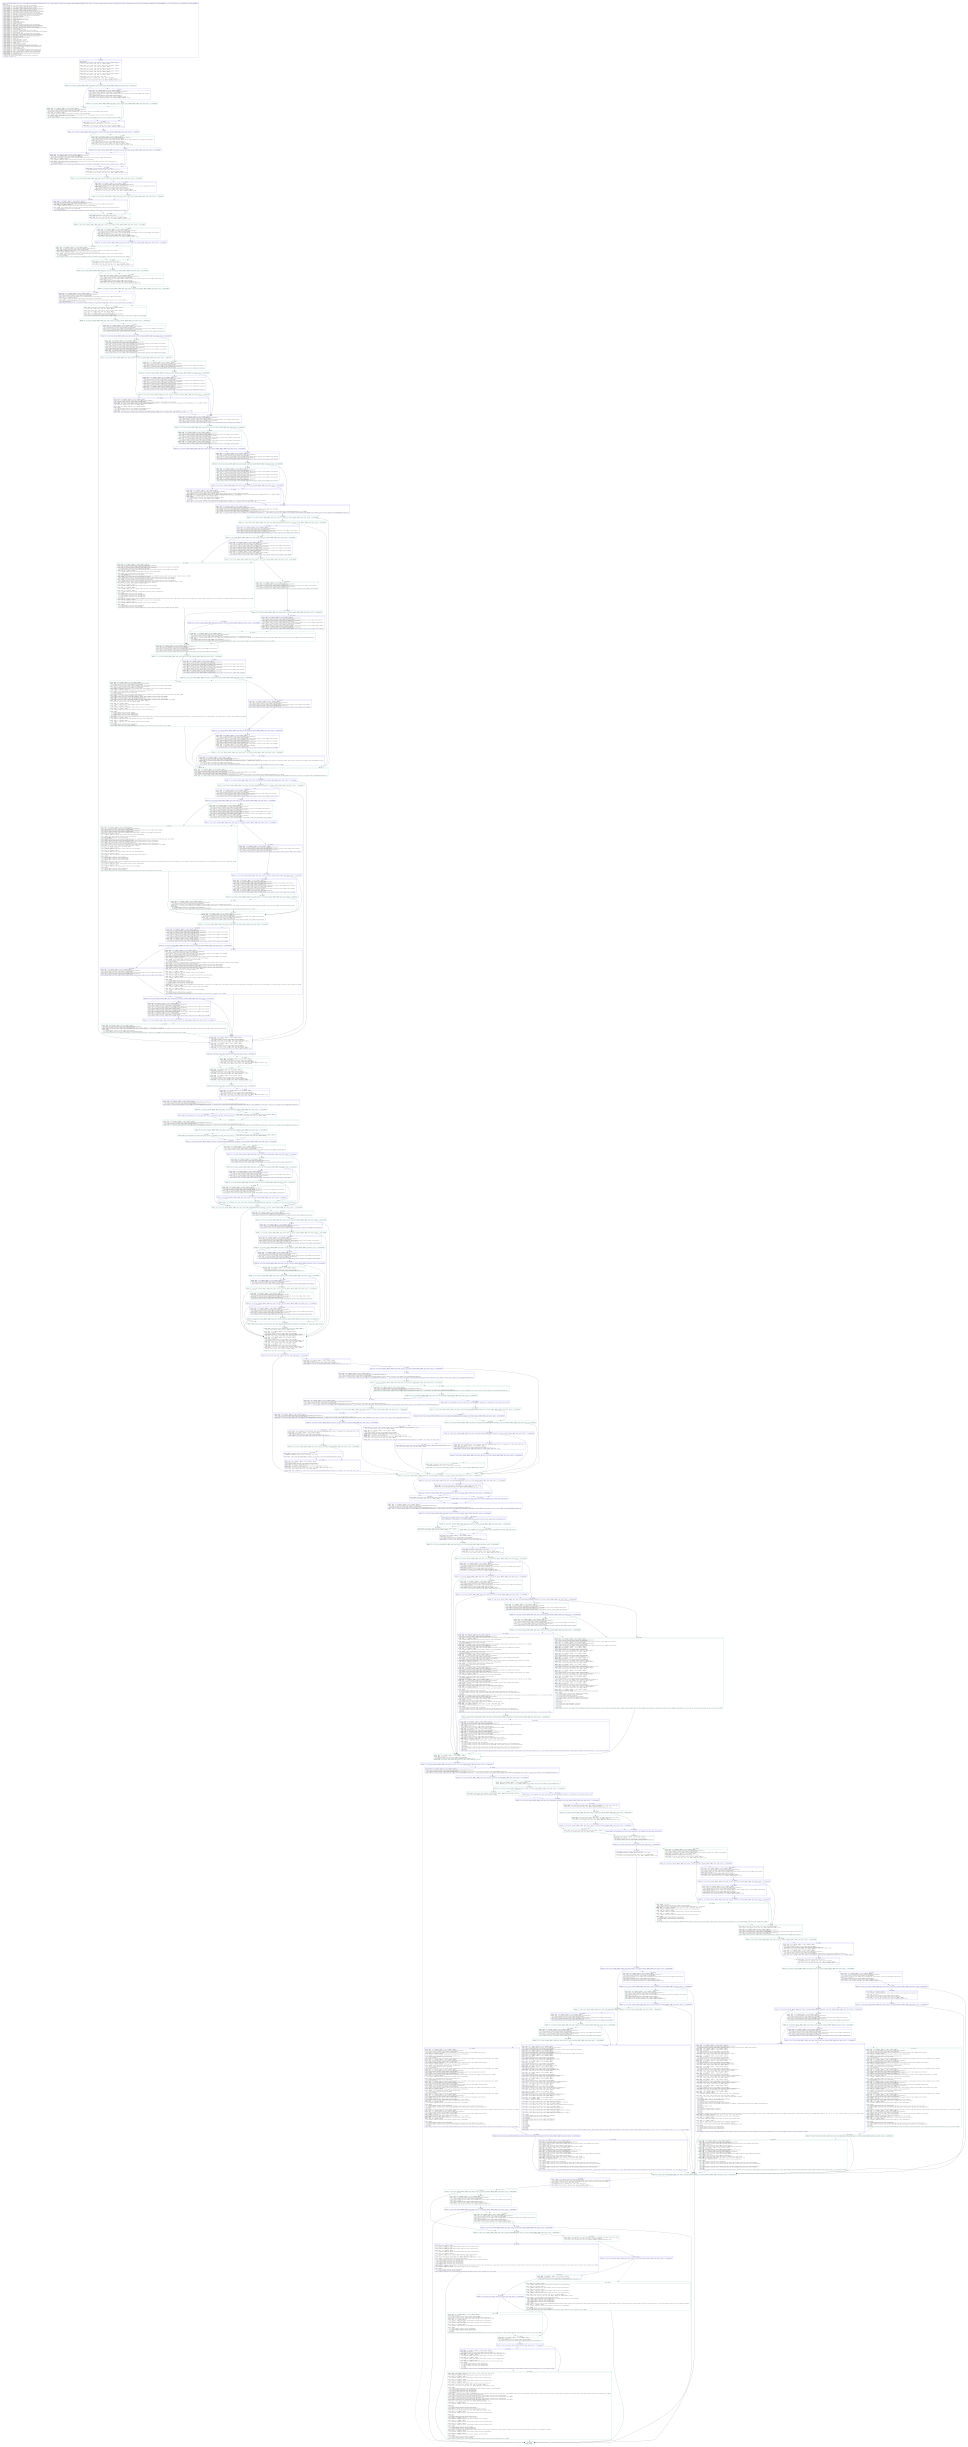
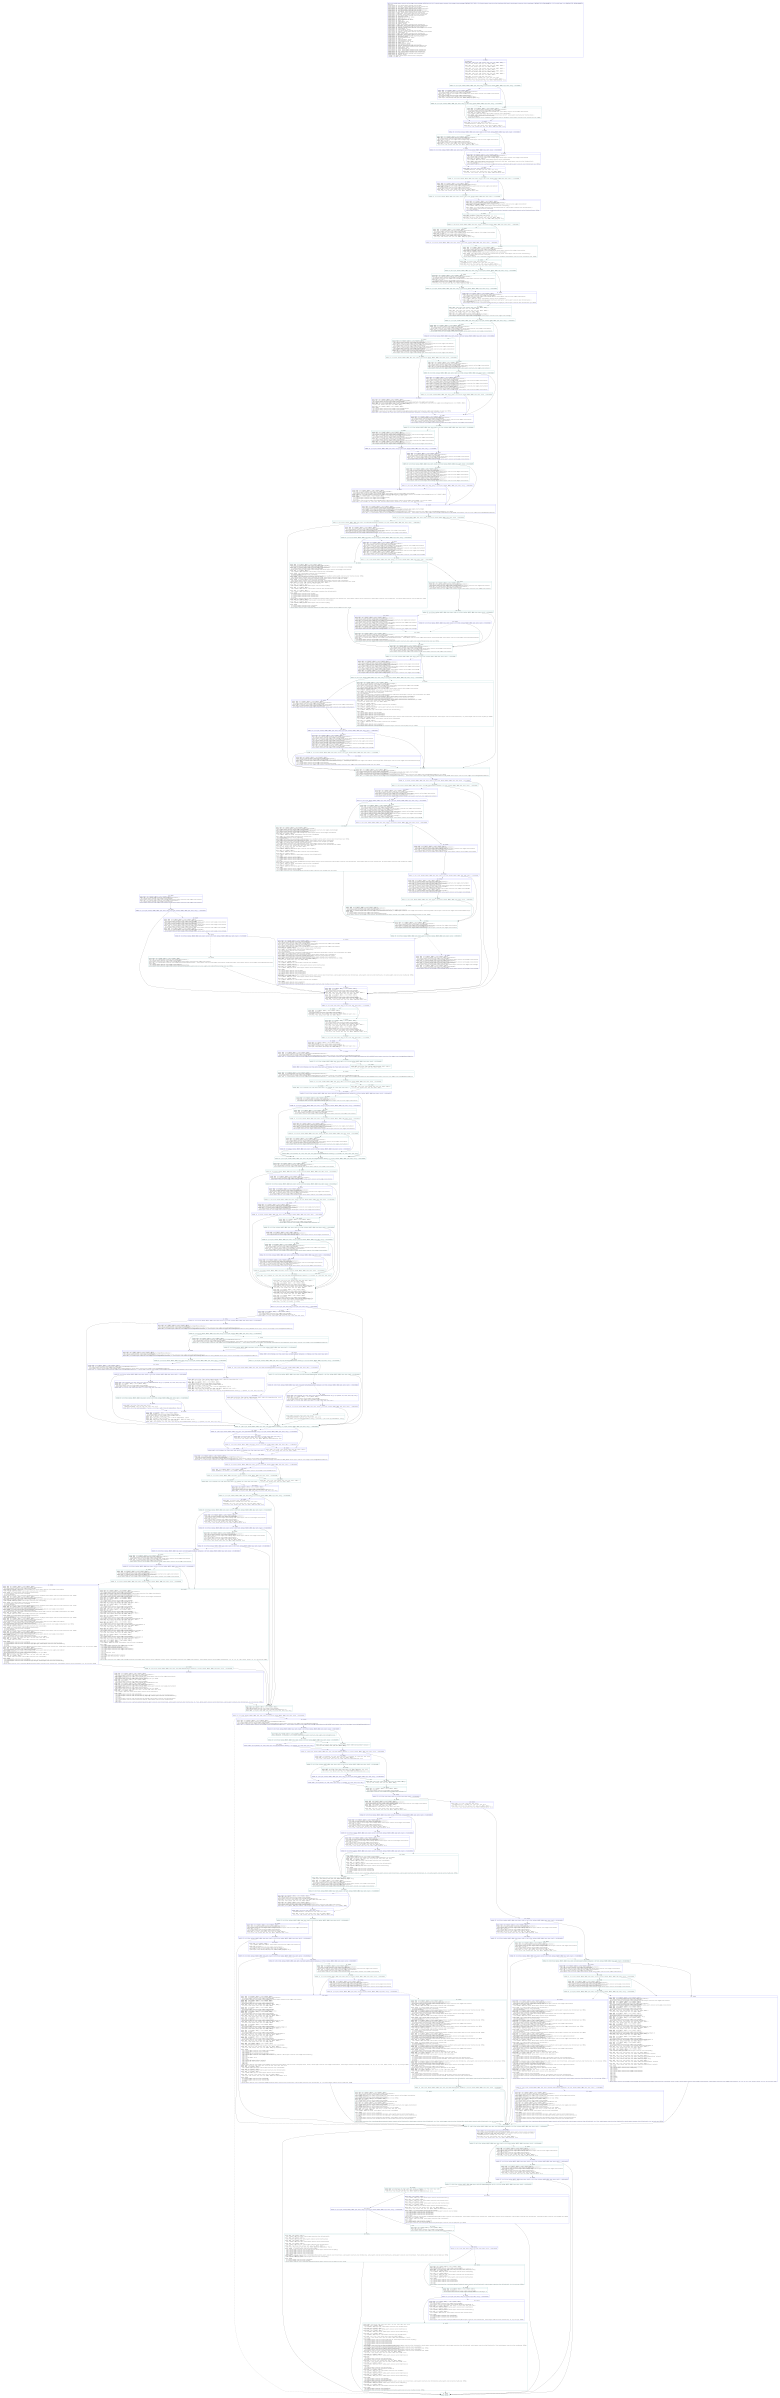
node "69: 0x01f0": removed
